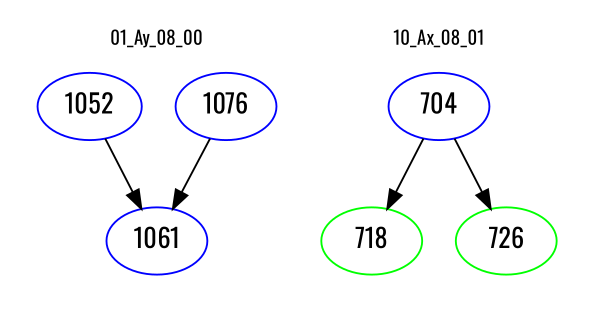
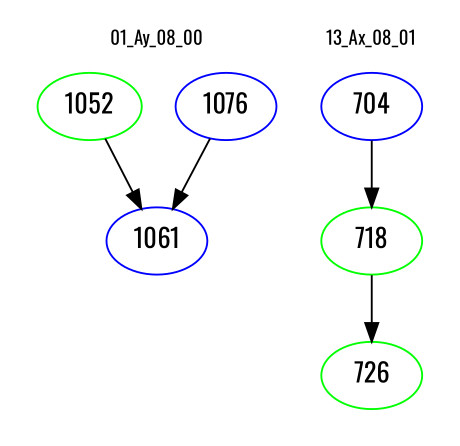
cluster "10_Ax_08_01": label "10_Ax_08_01" -> "13_Ax_08_01"
node "1052": color blue -> green
edge "704" -> "726": now "718" -> "726"
